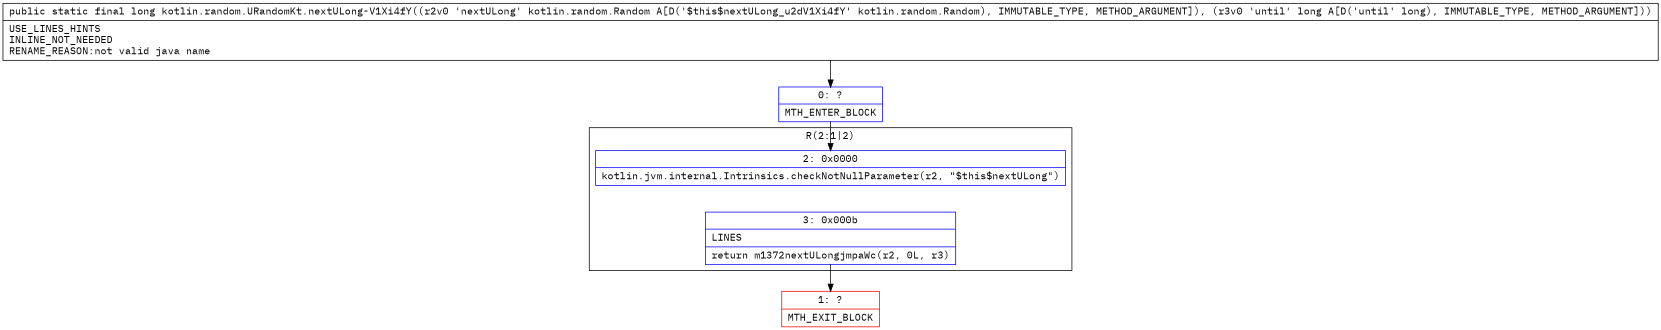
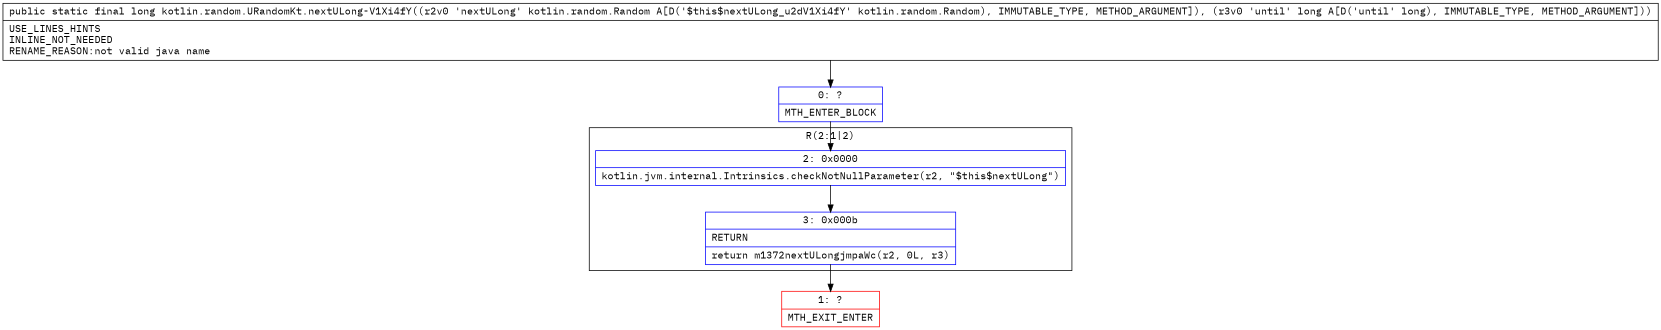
edge "2: 0x0000" -> "3: 0x000b": added
node "3: 0x000b": text "LINES" -> "RETURN"
node "1: ?": text "MTH_EXIT_BLOCK" -> "MTH_EXIT_ENTER"
